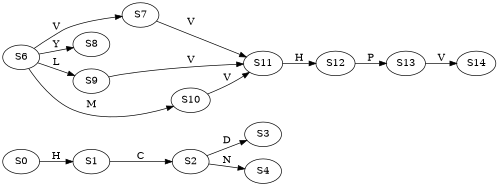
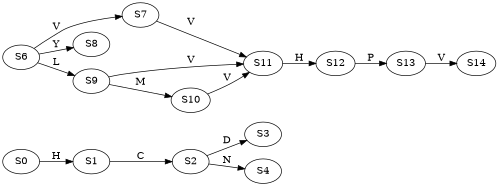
edge "S6" -> "S10": now "S9" -> "S10"
